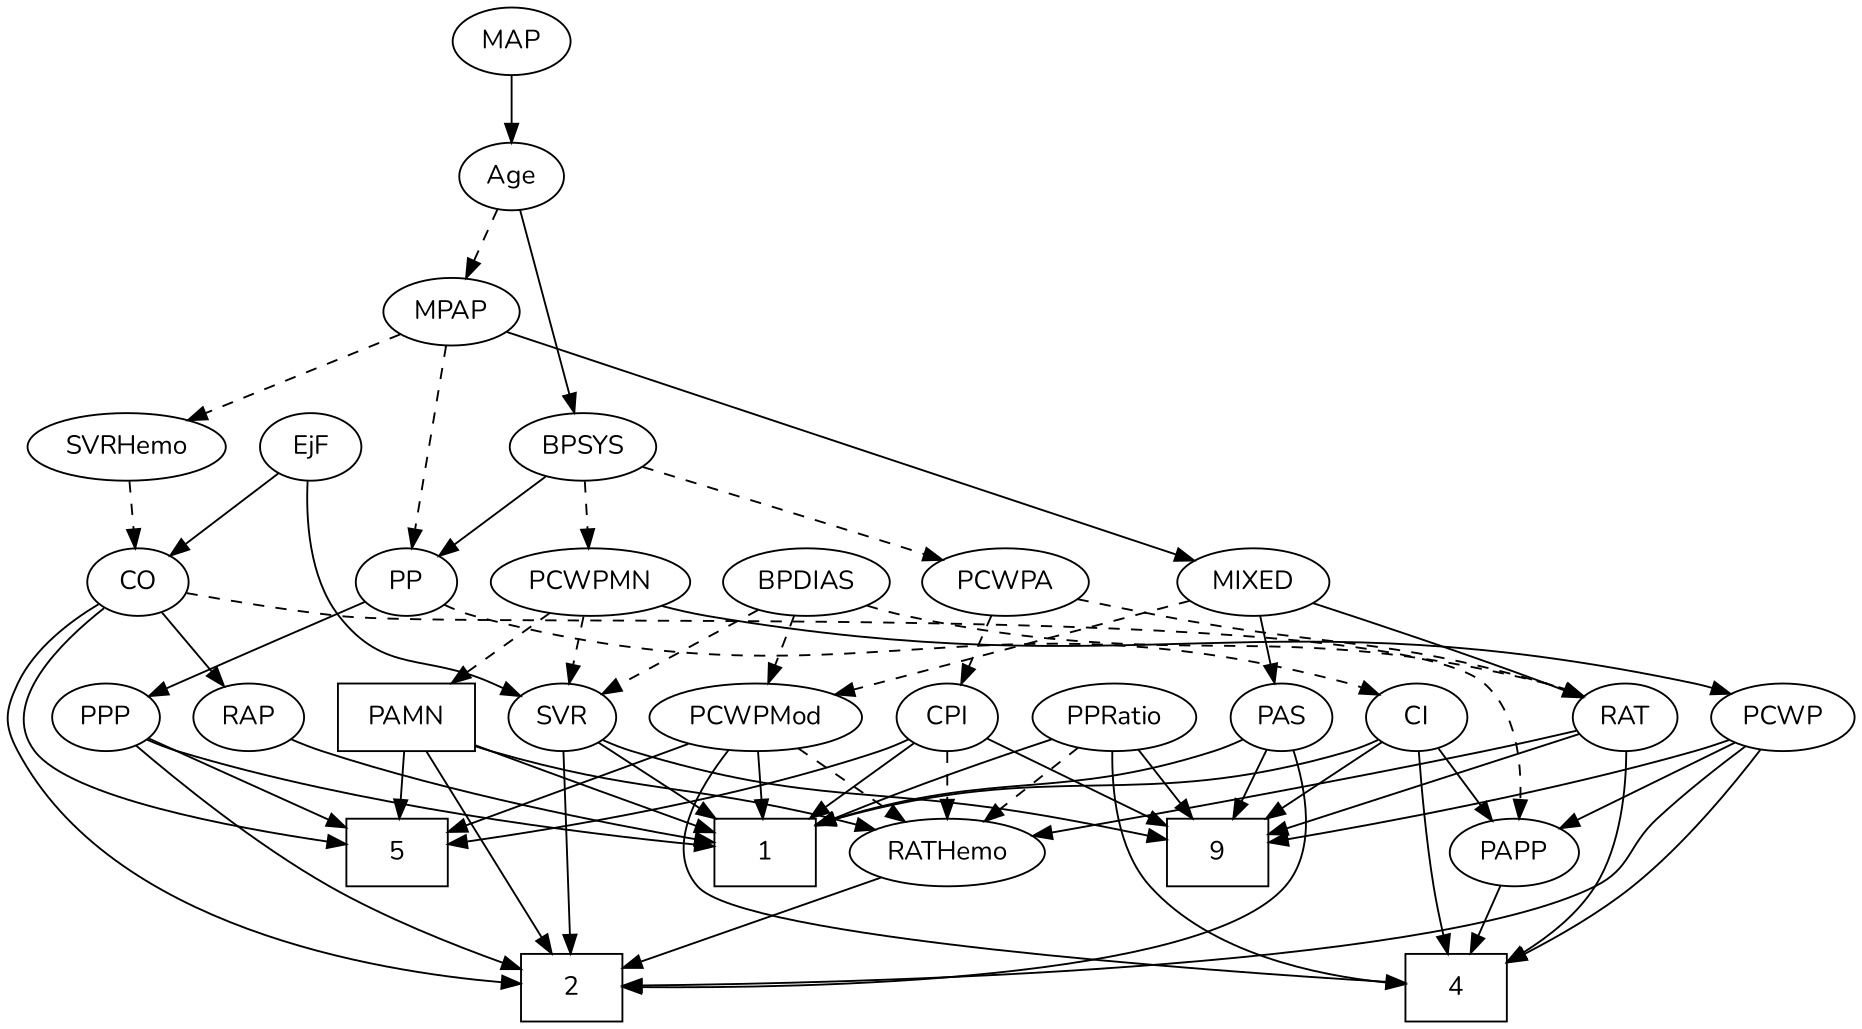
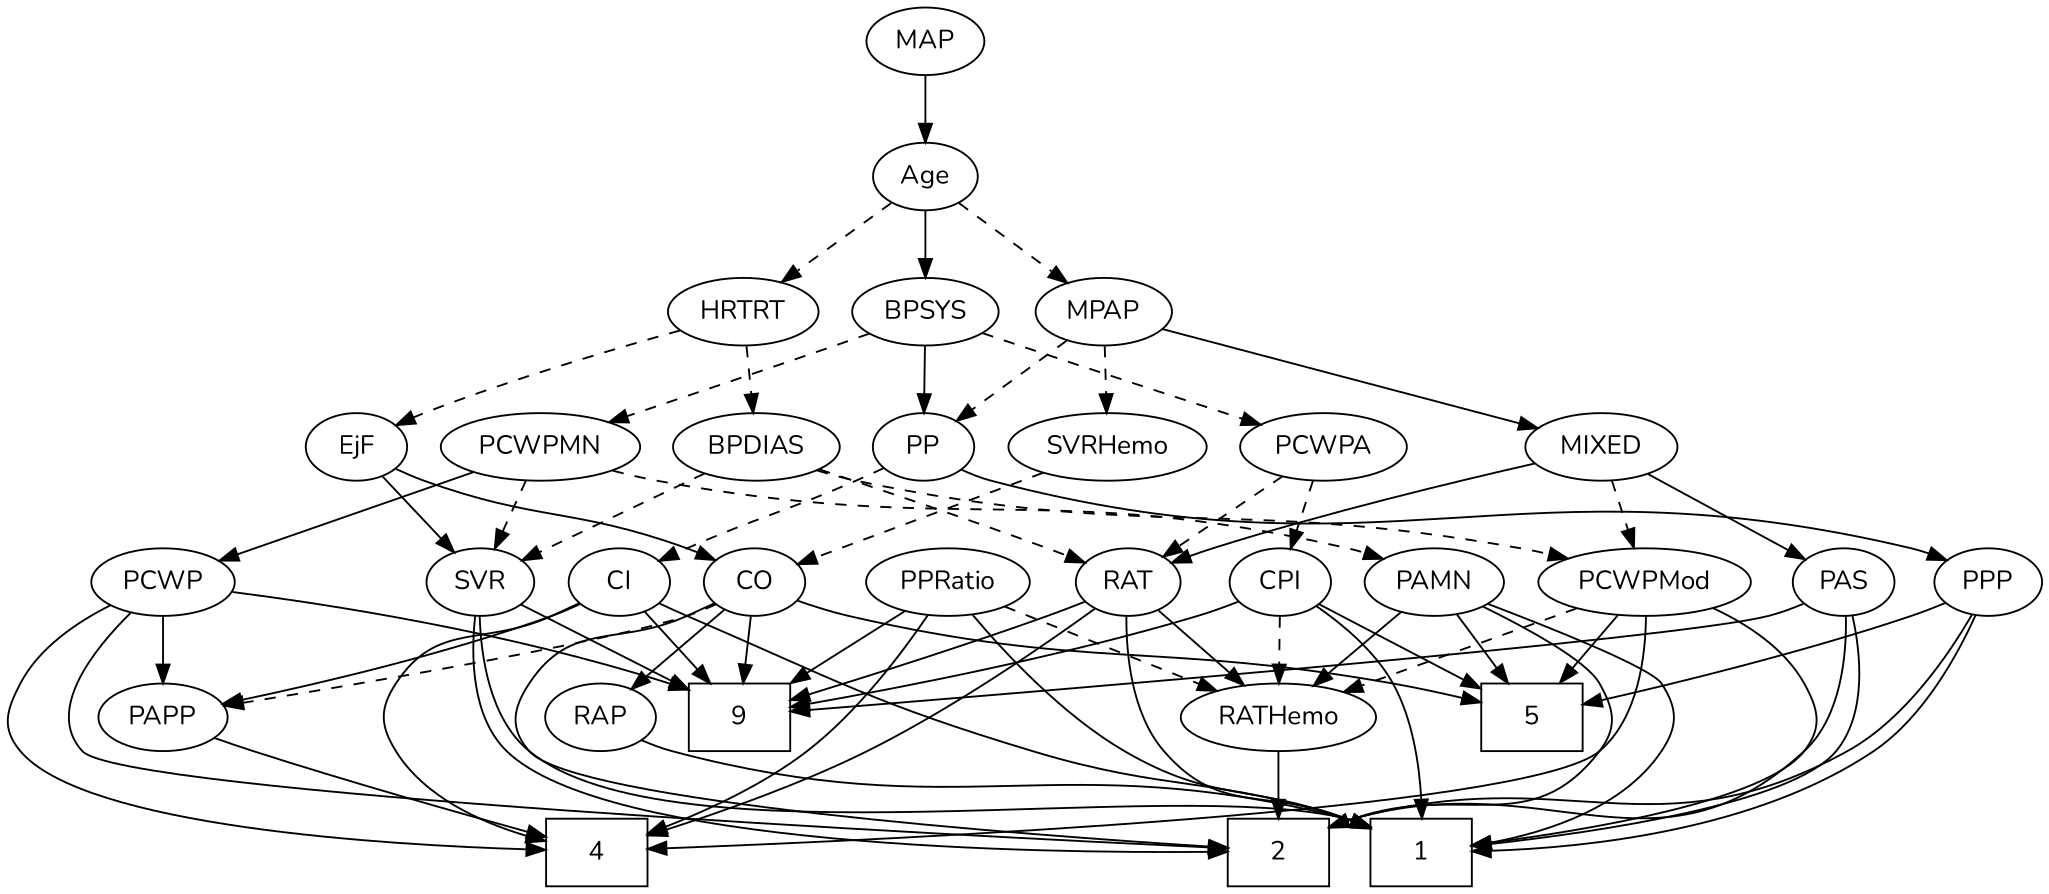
node "HRTRT": added
edge "CO" -> "9": added
node "PAMN": shape box -> ellipse
edge "RAT" -> "1": added
